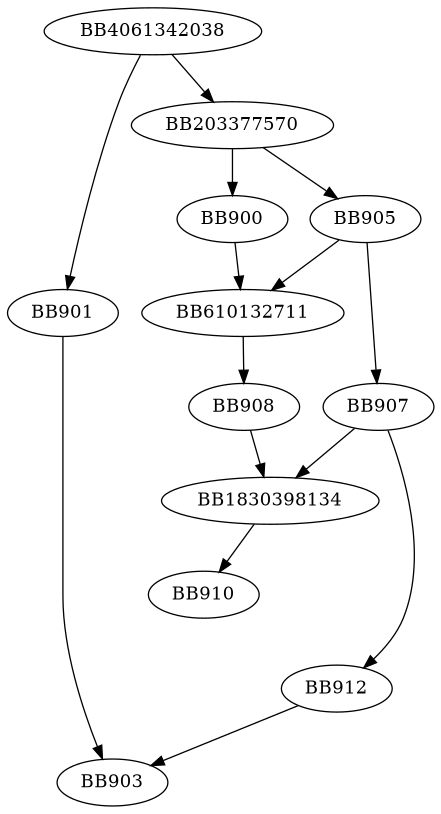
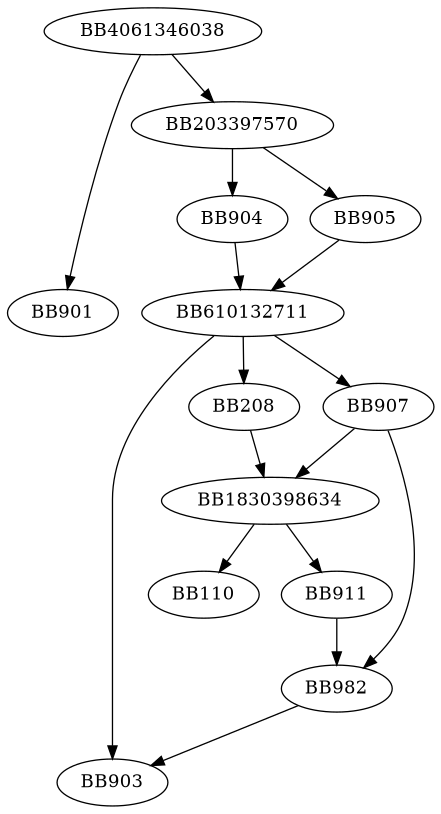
node "BB4061342038": label "BB4061342038" -> "BB4061346038"
node "BB203377570": label "BB203377570" -> "BB203397570"
node "BB900": label "BB900" -> "BB904"
edge "BB905" -> "BB907": now "BB610132711" -> "BB907"
node "BB908": label "BB908" -> "BB208"
node "BB1830398134": label "BB1830398134" -> "BB1830398634"
edge "BB901" -> "BB903": now "BB610132711" -> "BB903"
node "BB910": label "BB910" -> "BB110"
node "BB911": added
node "BB912": label "BB912" -> "BB982"
